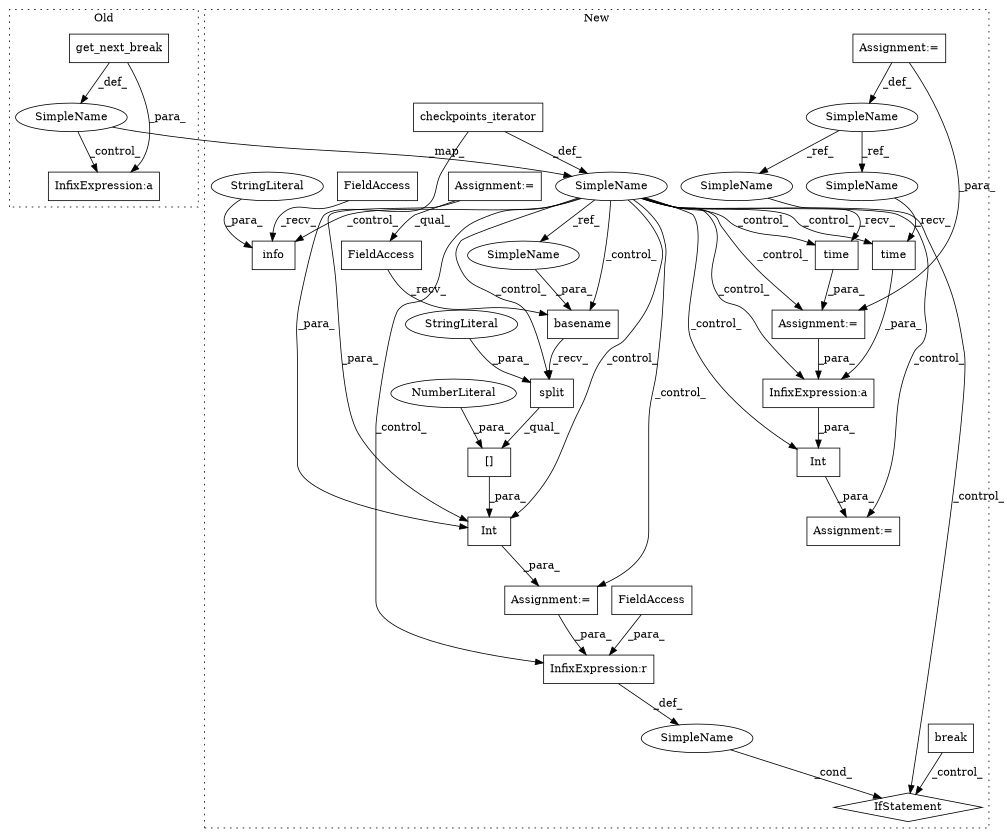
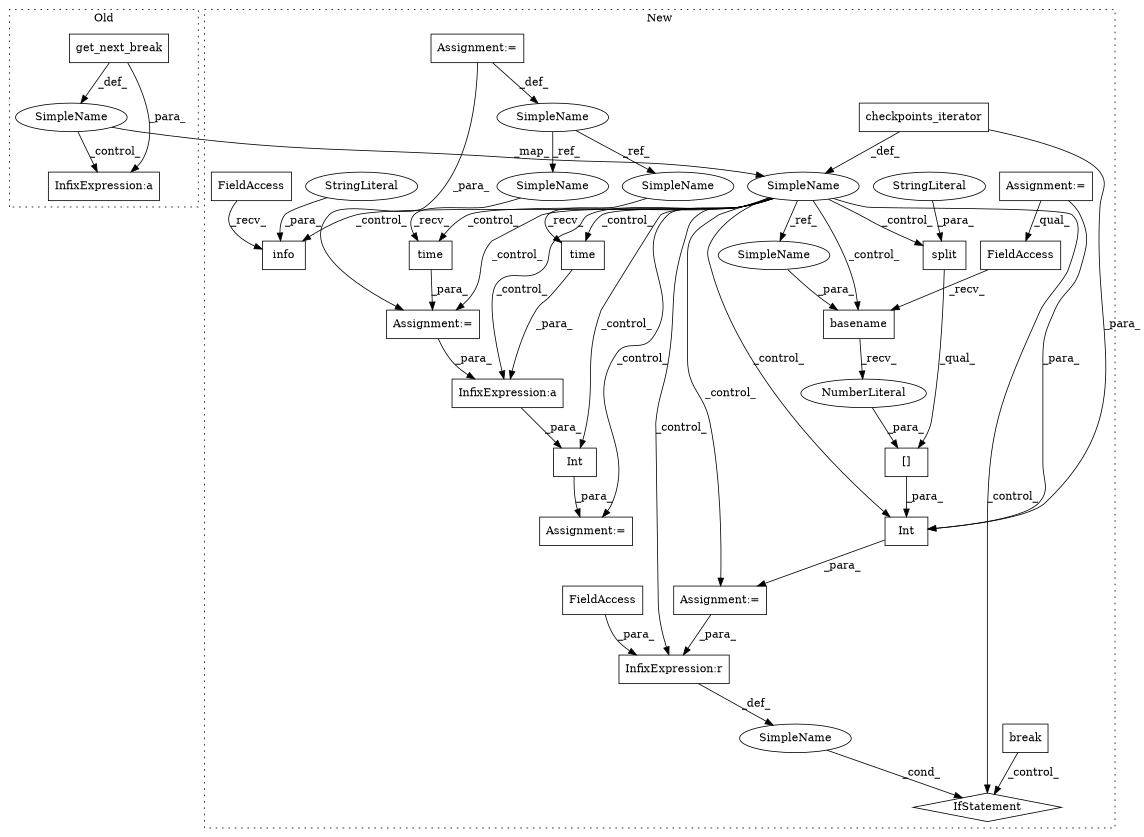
edge "basename" -> "split": now "basename" -> "NumberLiteral"
